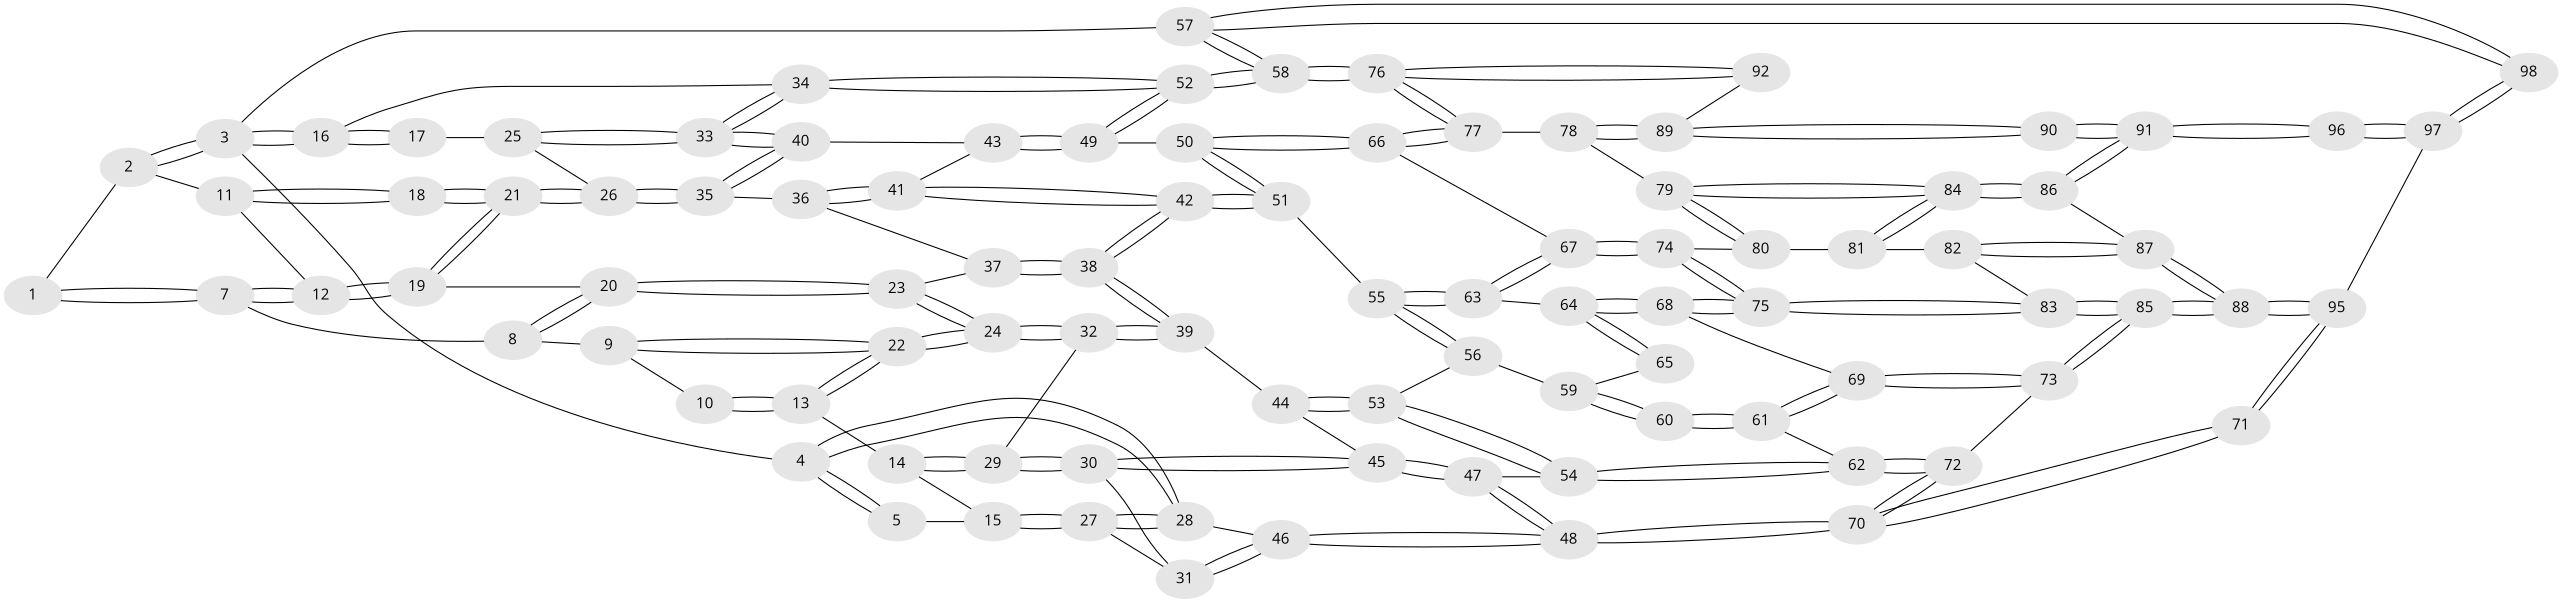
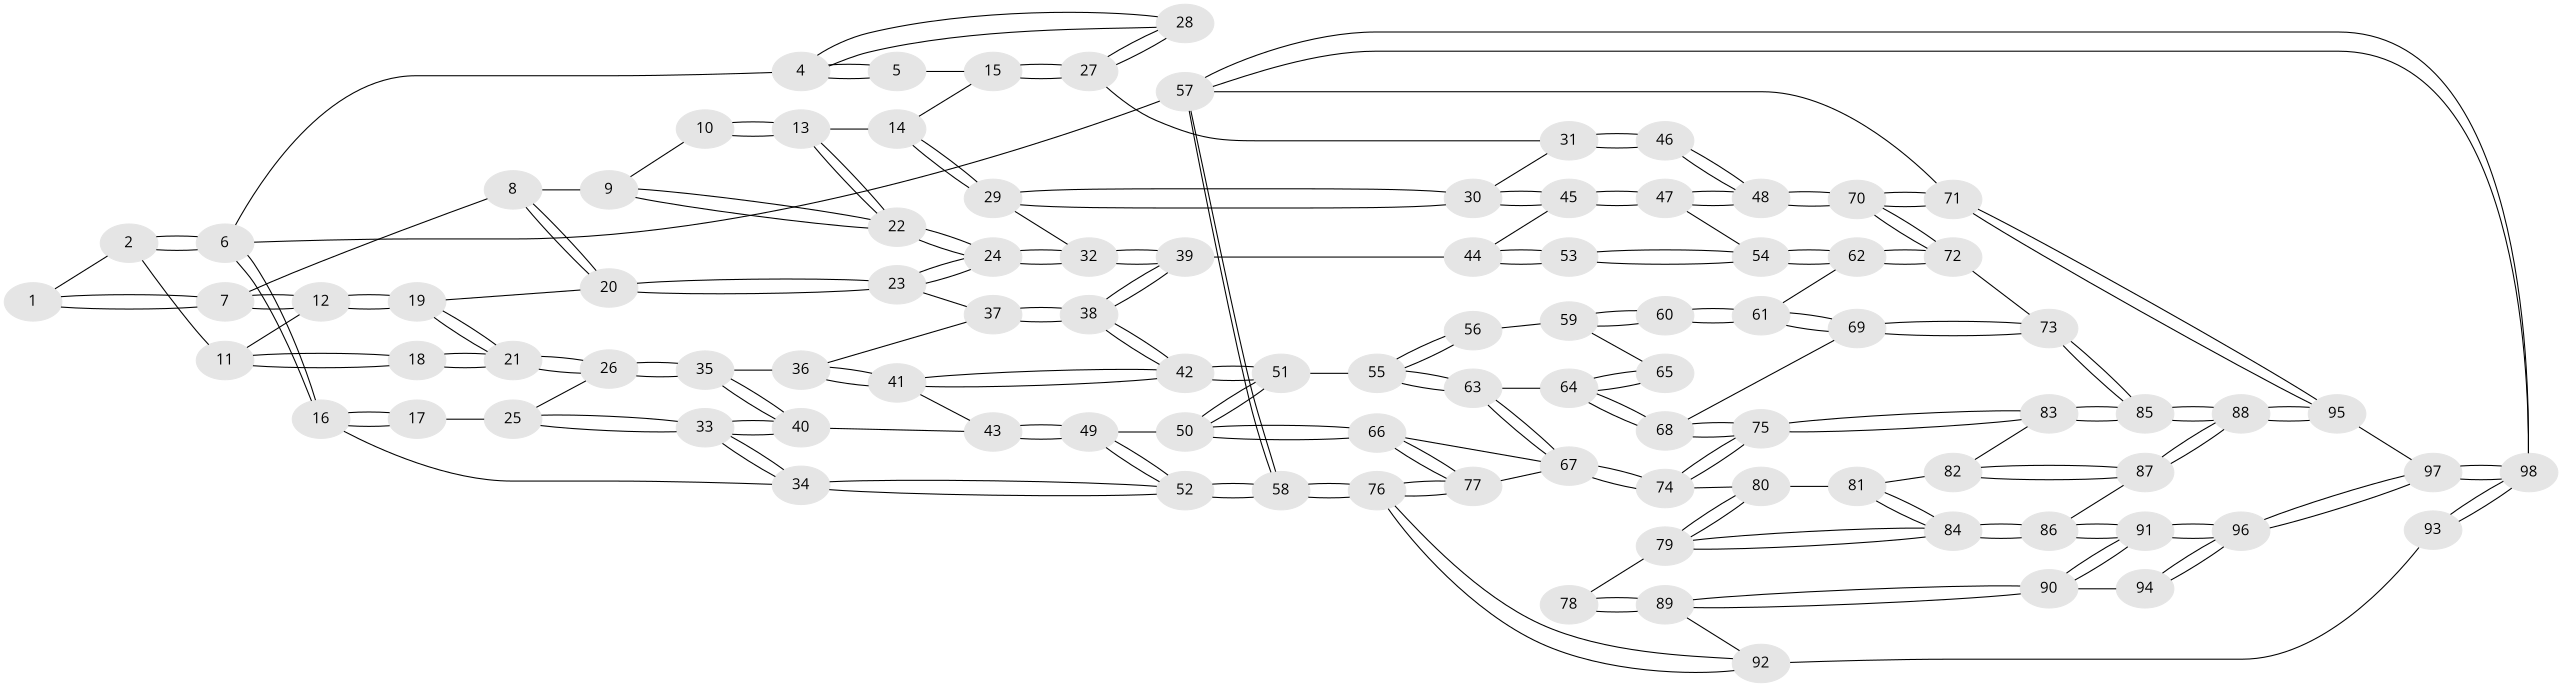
edge "57" -- "71": added
edge "77" -- "78": now "77" -- "67"
node "3": label "3" -> "6"
edge "56" -- "53": removed
node "93": added
edge "28" -- "46": removed
node "94": added
